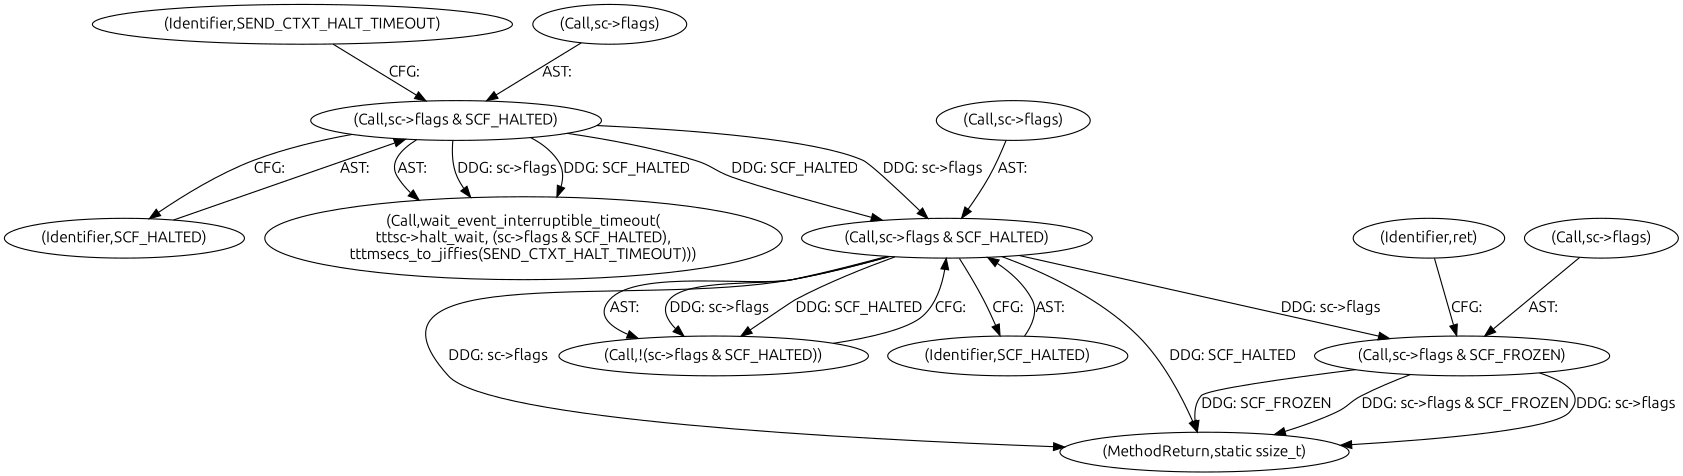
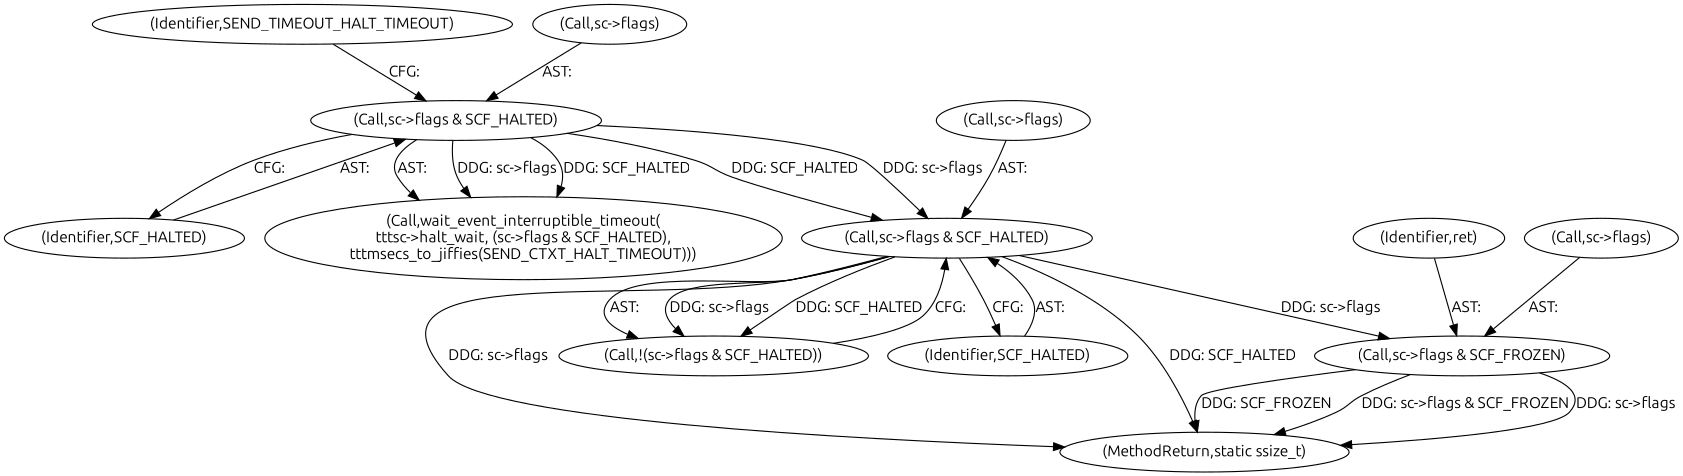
node "(Identifier,SEND_CTXT_HALT_TIMEOUT)": label "(Identifier,SEND_CTXT_HALT_TIMEOUT)" -> "(Identifier,SEND_TIMEOUT_HALT_TIMEOUT)"
edge "(Identifier,ret)" -> "(Call,sc->flags & SCF_FROZEN)": label "CFG: " -> "AST: "
